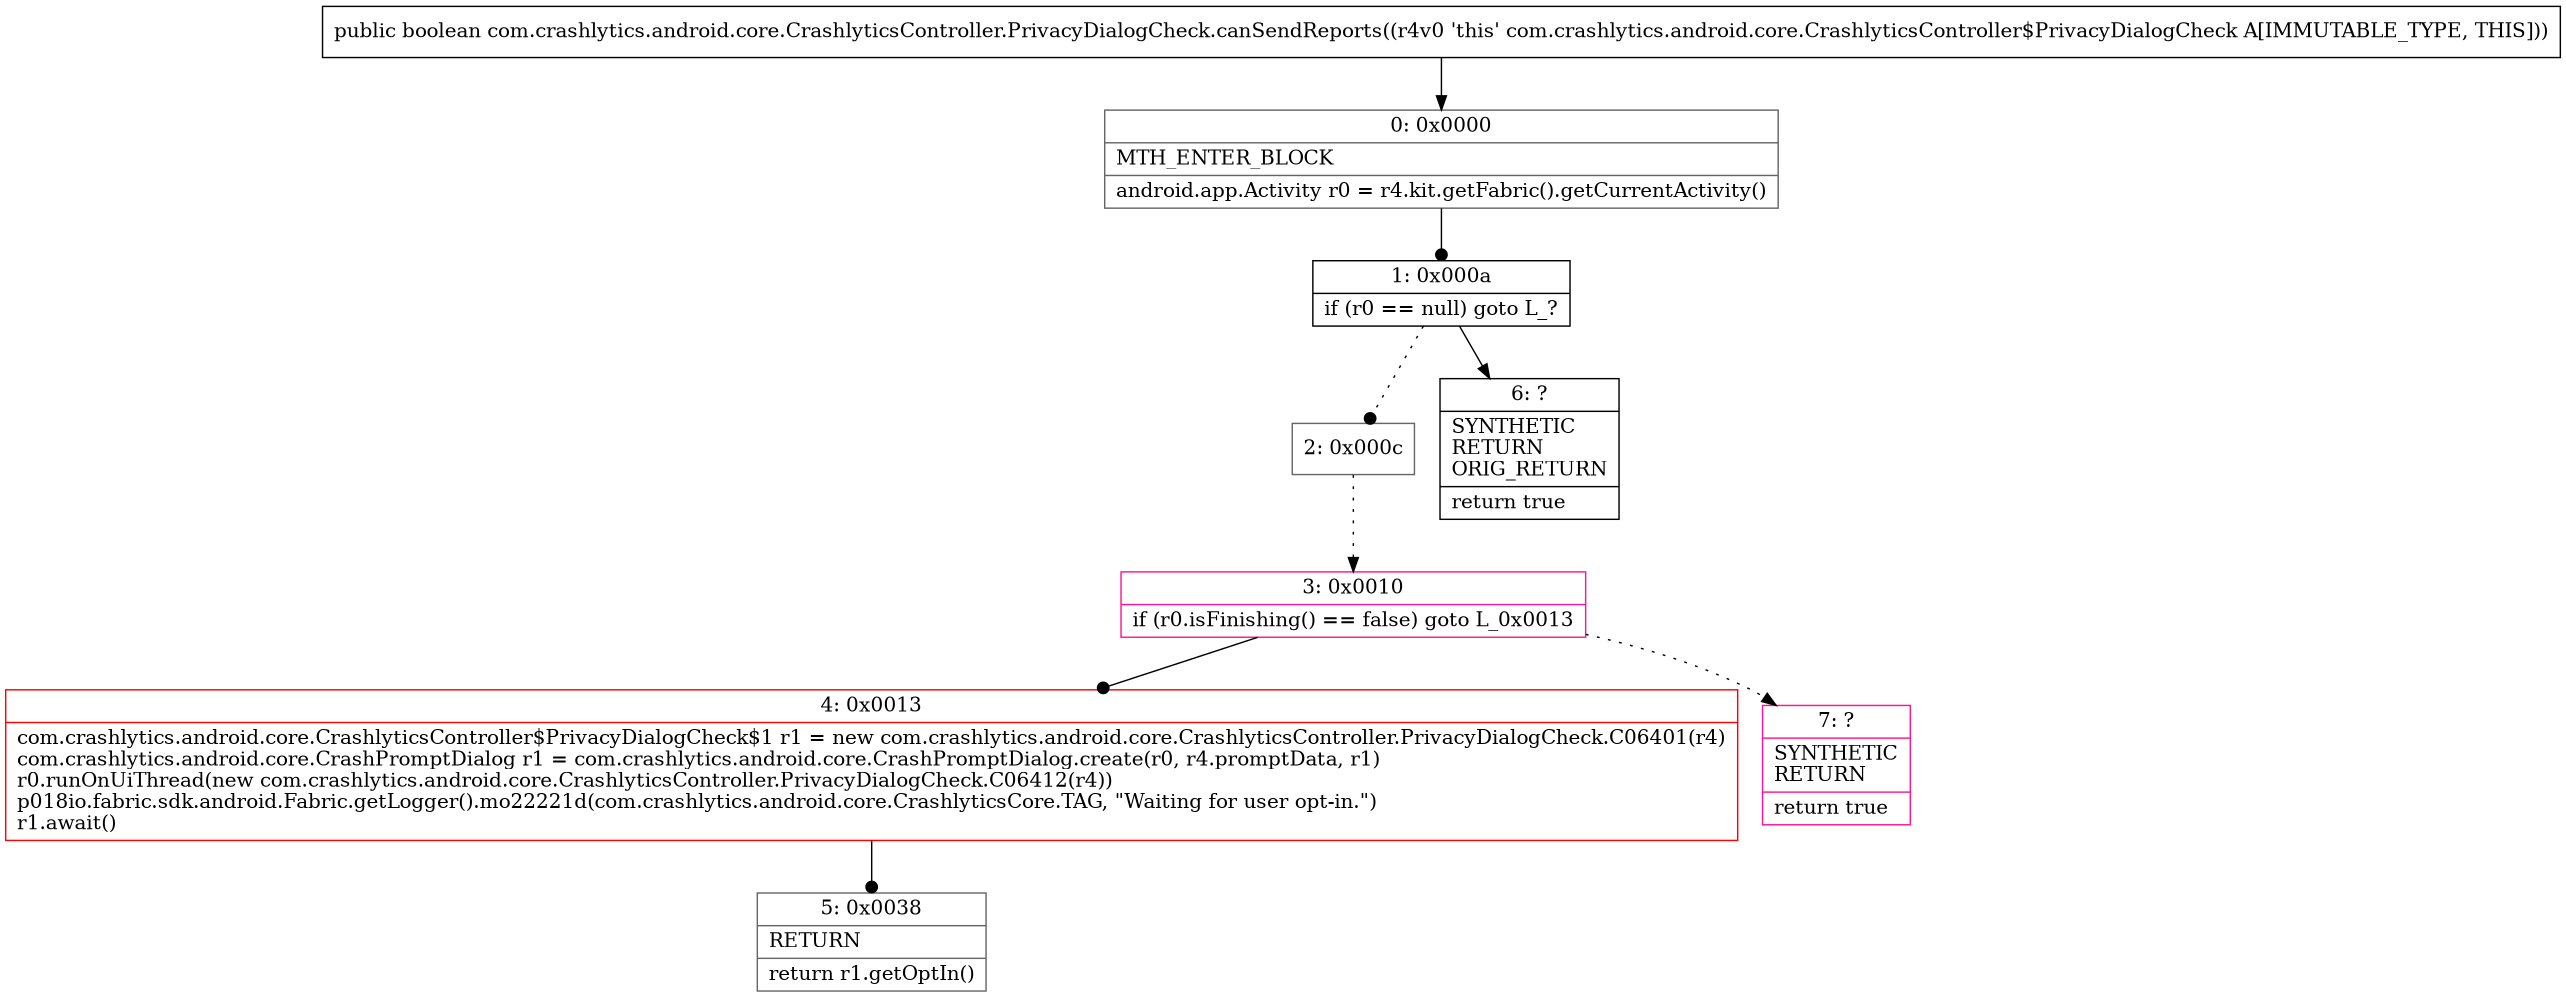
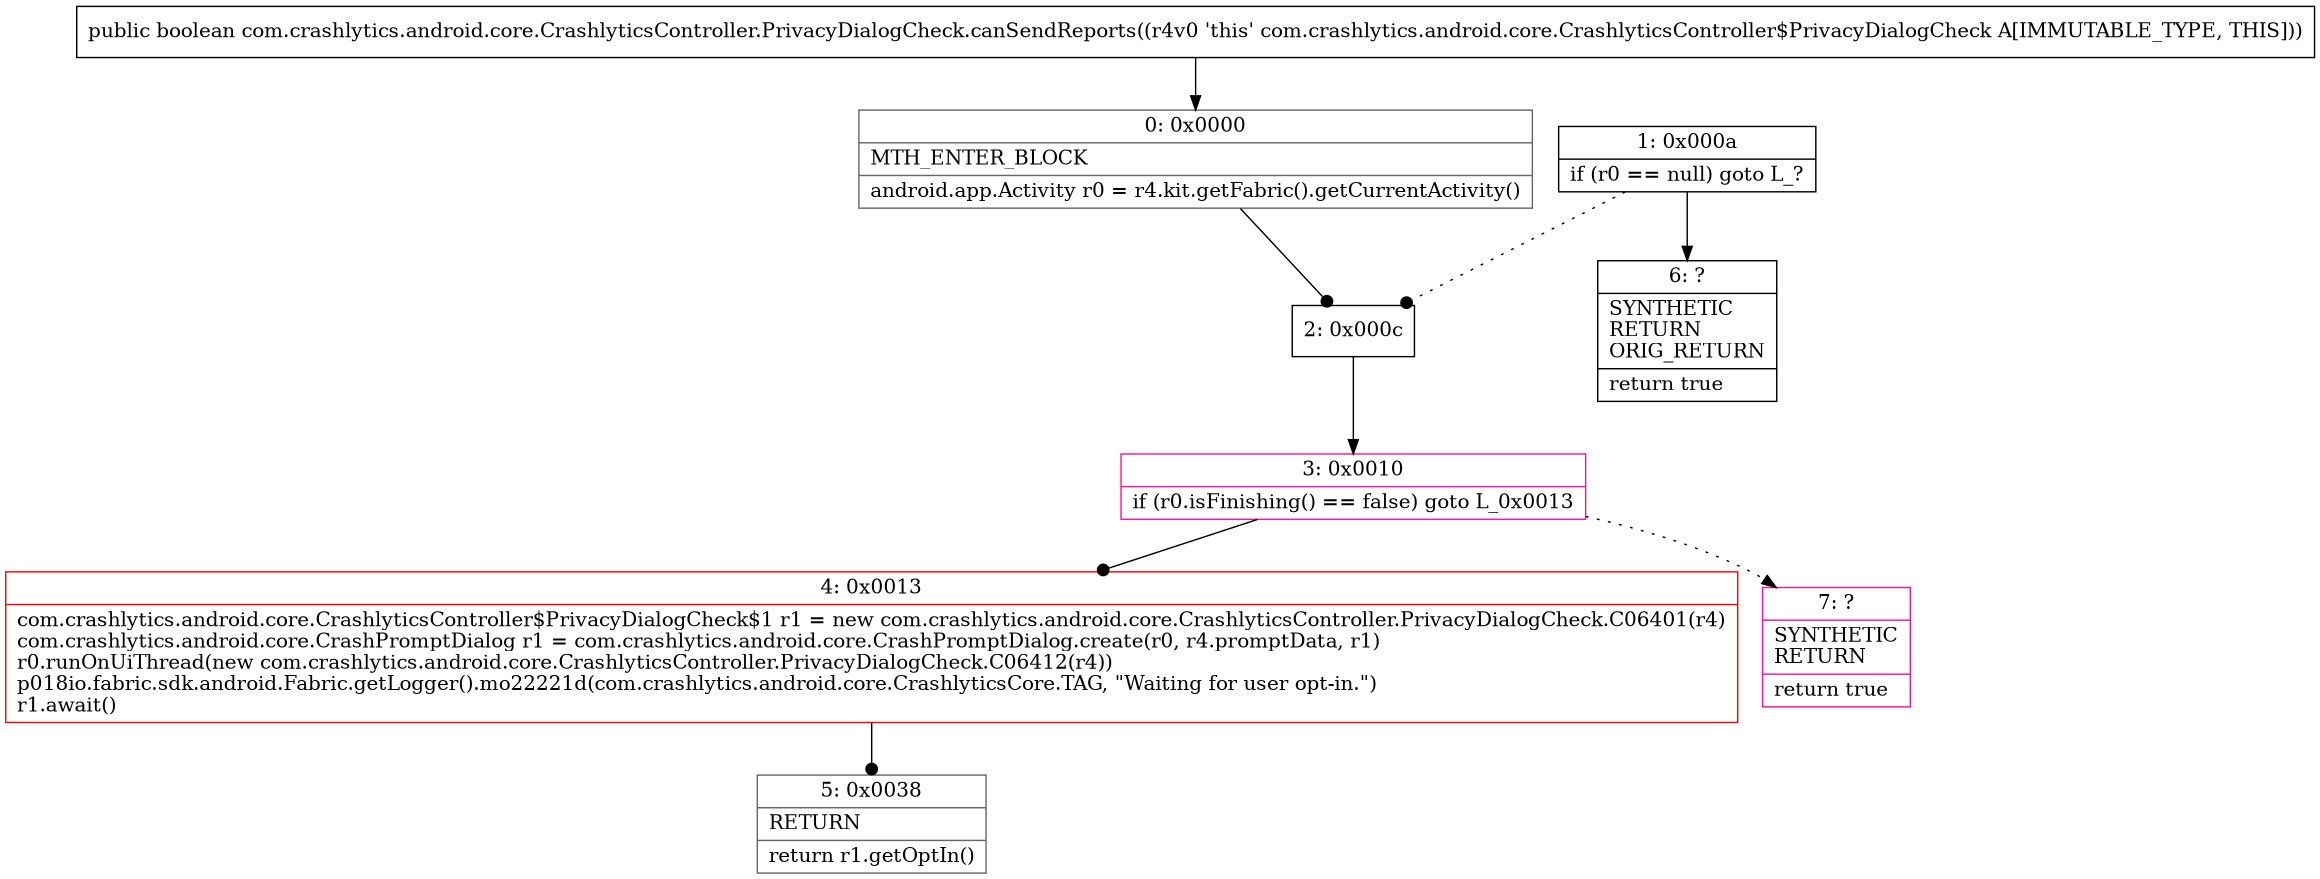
edge "0: 0x0000" -> "1: 0x000a": now "0: 0x0000" -> "2: 0x000c"
node "2: 0x000c": color gray40 -> black
edge "2: 0x000c" -> "3: 0x0010": style dotted -> solid
